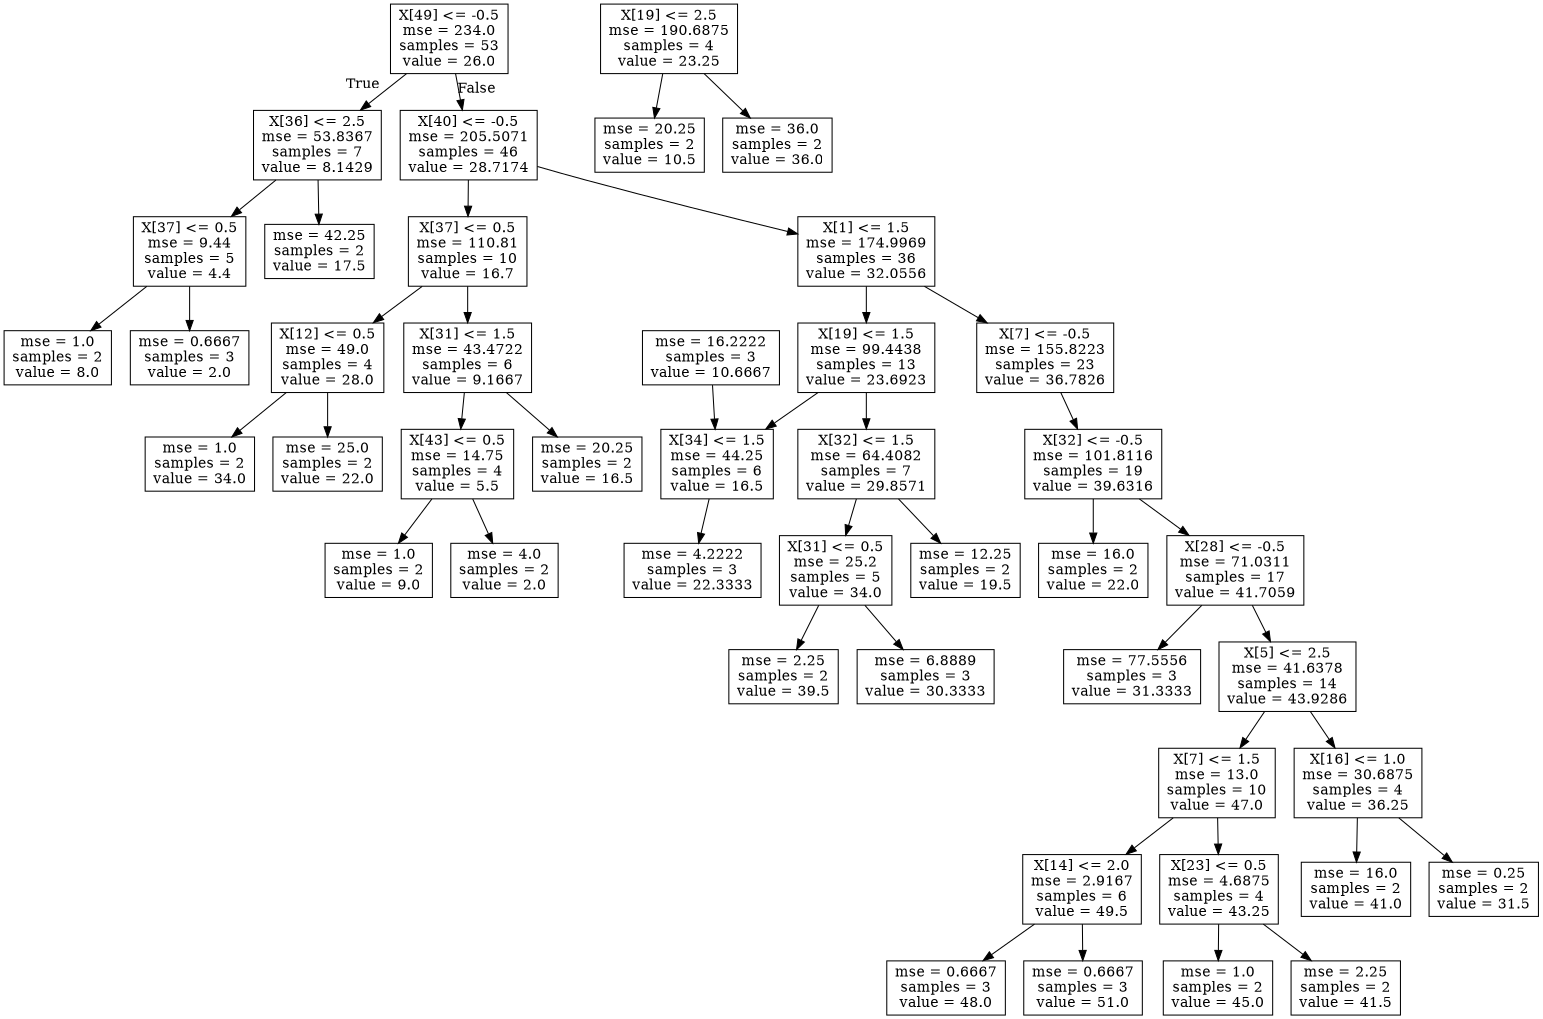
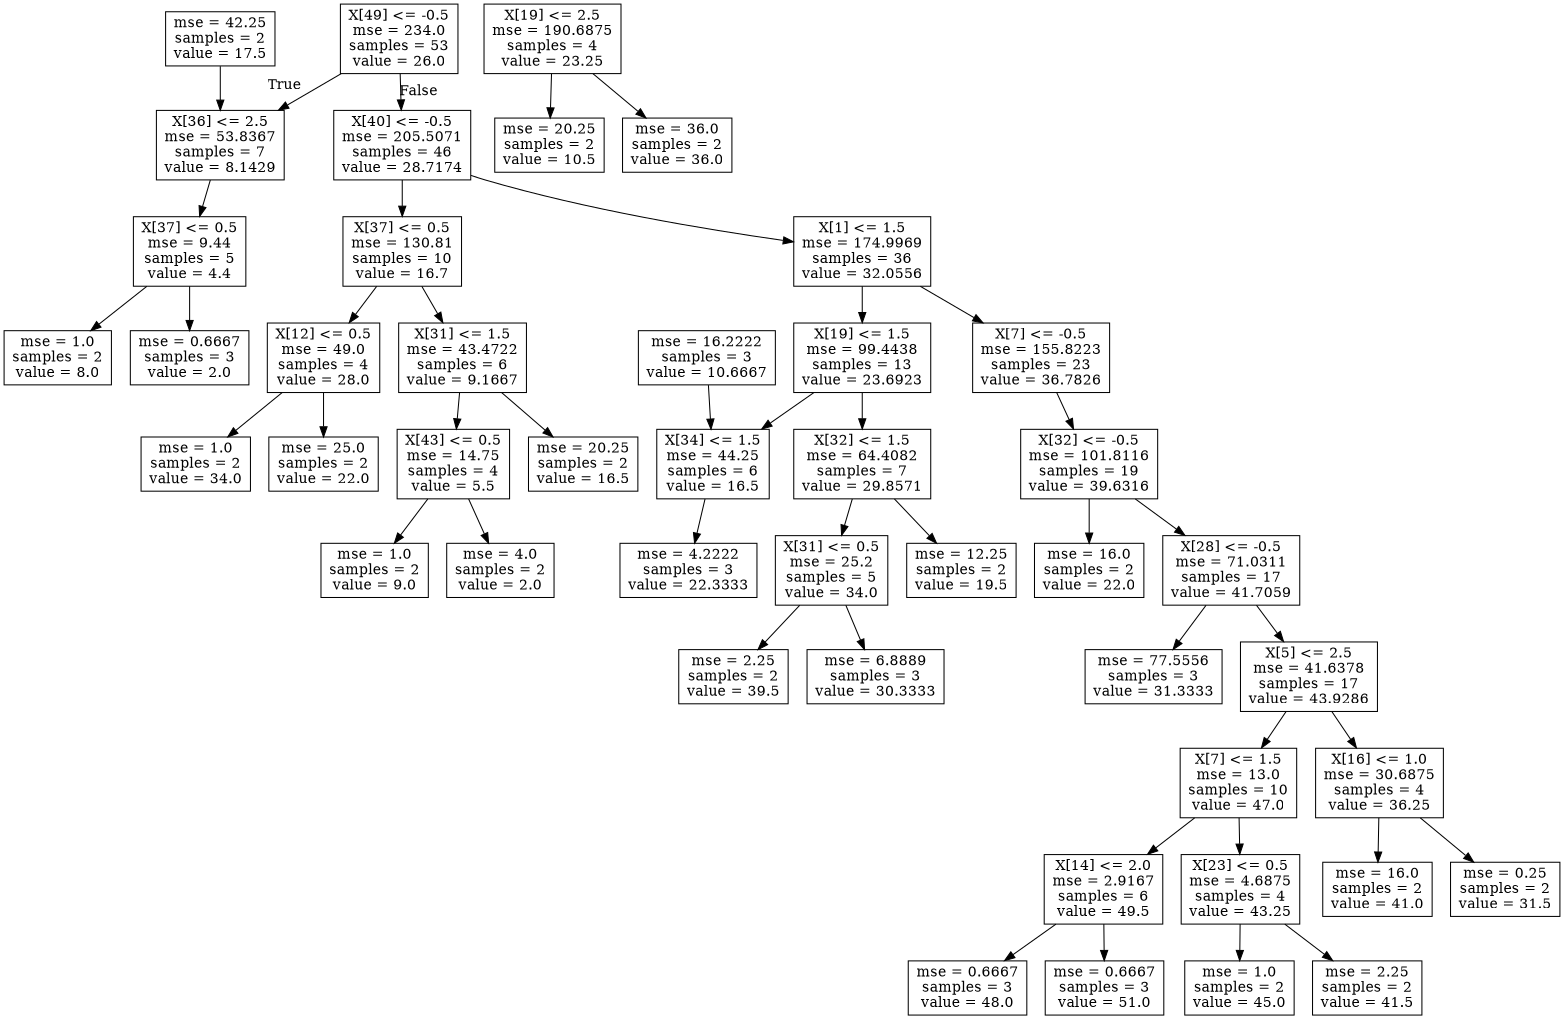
edge "X[36] <= 2.5 mse = 53.8367 samples = 7 value = 8.1429" -> "mse = 42.25 samples = 2 value = 17.5": reversed
node "X[37] <= 0.5 mse = 110.81 samples = 10 value = 16.7": label "X[37] <= 0.5 mse = 110.81 samples = 10 value = 16.7" -> "X[37] <= 0.5 mse = 130.81 samples = 10 value = 16.7"
node "X[5] <= 2.5 mse = 41.6378 samples = 14 value = 43.9286": label "X[5] <= 2.5 mse = 41.6378 samples = 14 value = 43.9286" -> "X[5] <= 2.5 mse = 41.6378 samples = 17 value = 43.9286"
